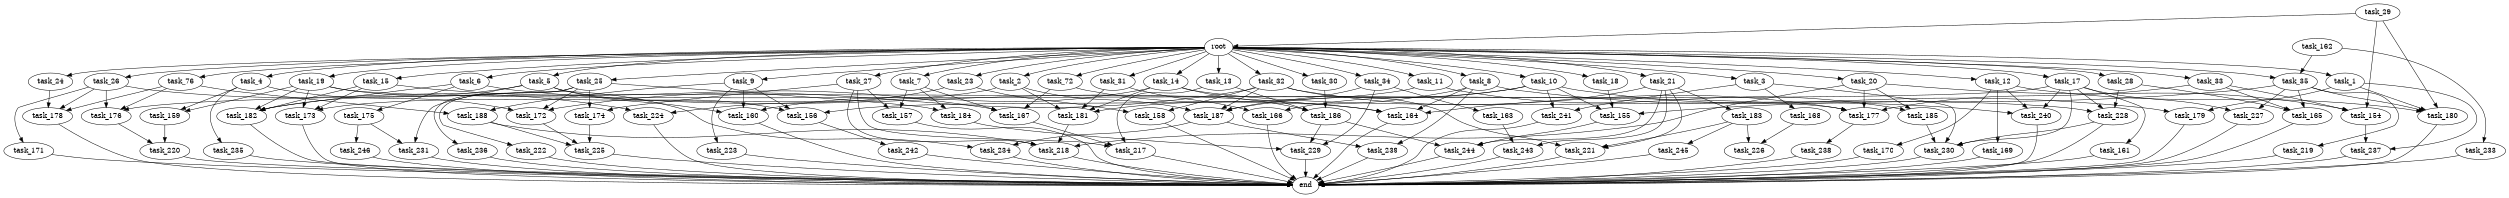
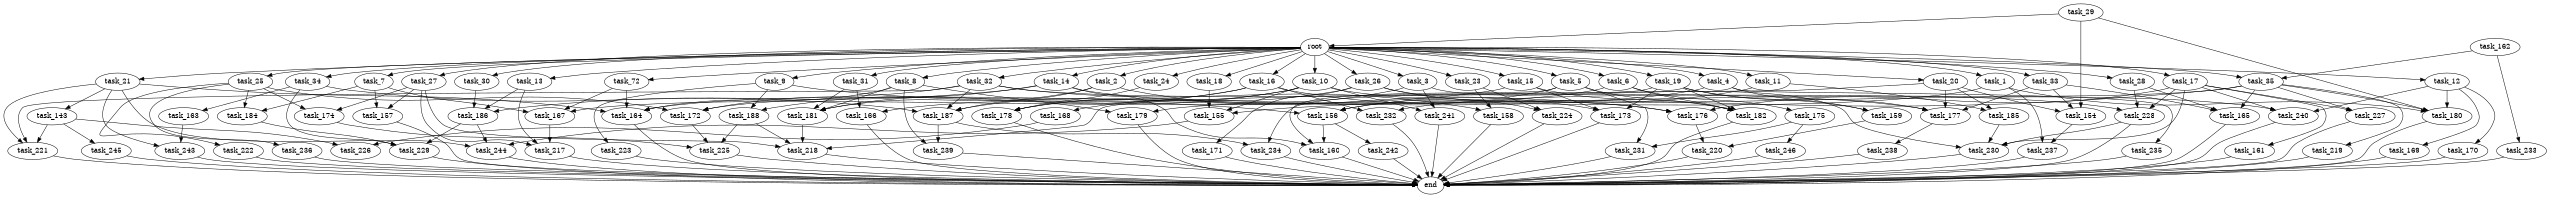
node "task_76": label "task_76" -> "task_16"
edge "task_9" -> "task_160": now "task_156" -> "task_160"
node "task_232": added
node "task_183": label "task_183" -> "task_143"
